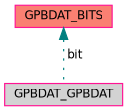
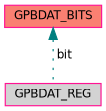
node "GPBDAT_GPBDAT": label "GPBDAT_GPBDAT" -> "GPBDAT_REG"
